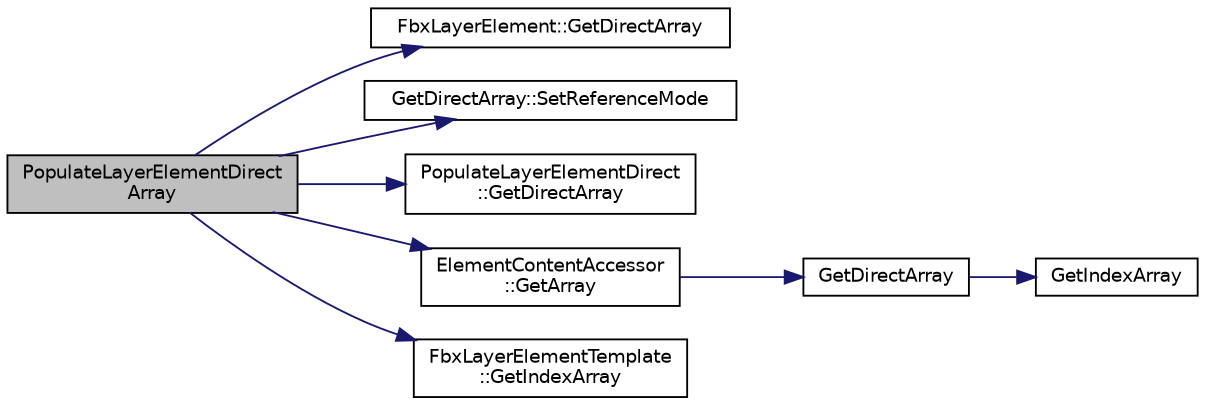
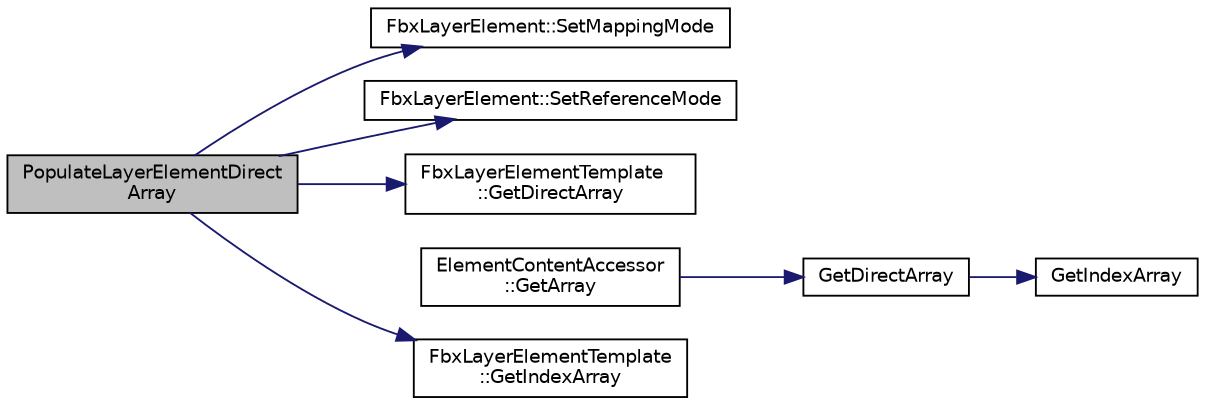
node "FbxLayerElement::GetDirectArray": label "FbxLayerElement::GetDirectArray" -> "FbxLayerElement::SetMappingMode"
node "GetDirectArray::SetReferenceMode": label "GetDirectArray::SetReferenceMode" -> "FbxLayerElement::SetReferenceMode"
node "PopulateLayerElementDirect ::GetDirectArray": label "PopulateLayerElementDirect ::GetDirectArray" -> "FbxLayerElementTemplate ::GetDirectArray"
edge "PopulateLayerElementDirect Array" -> "ElementContentAccessor ::GetArray": removed
